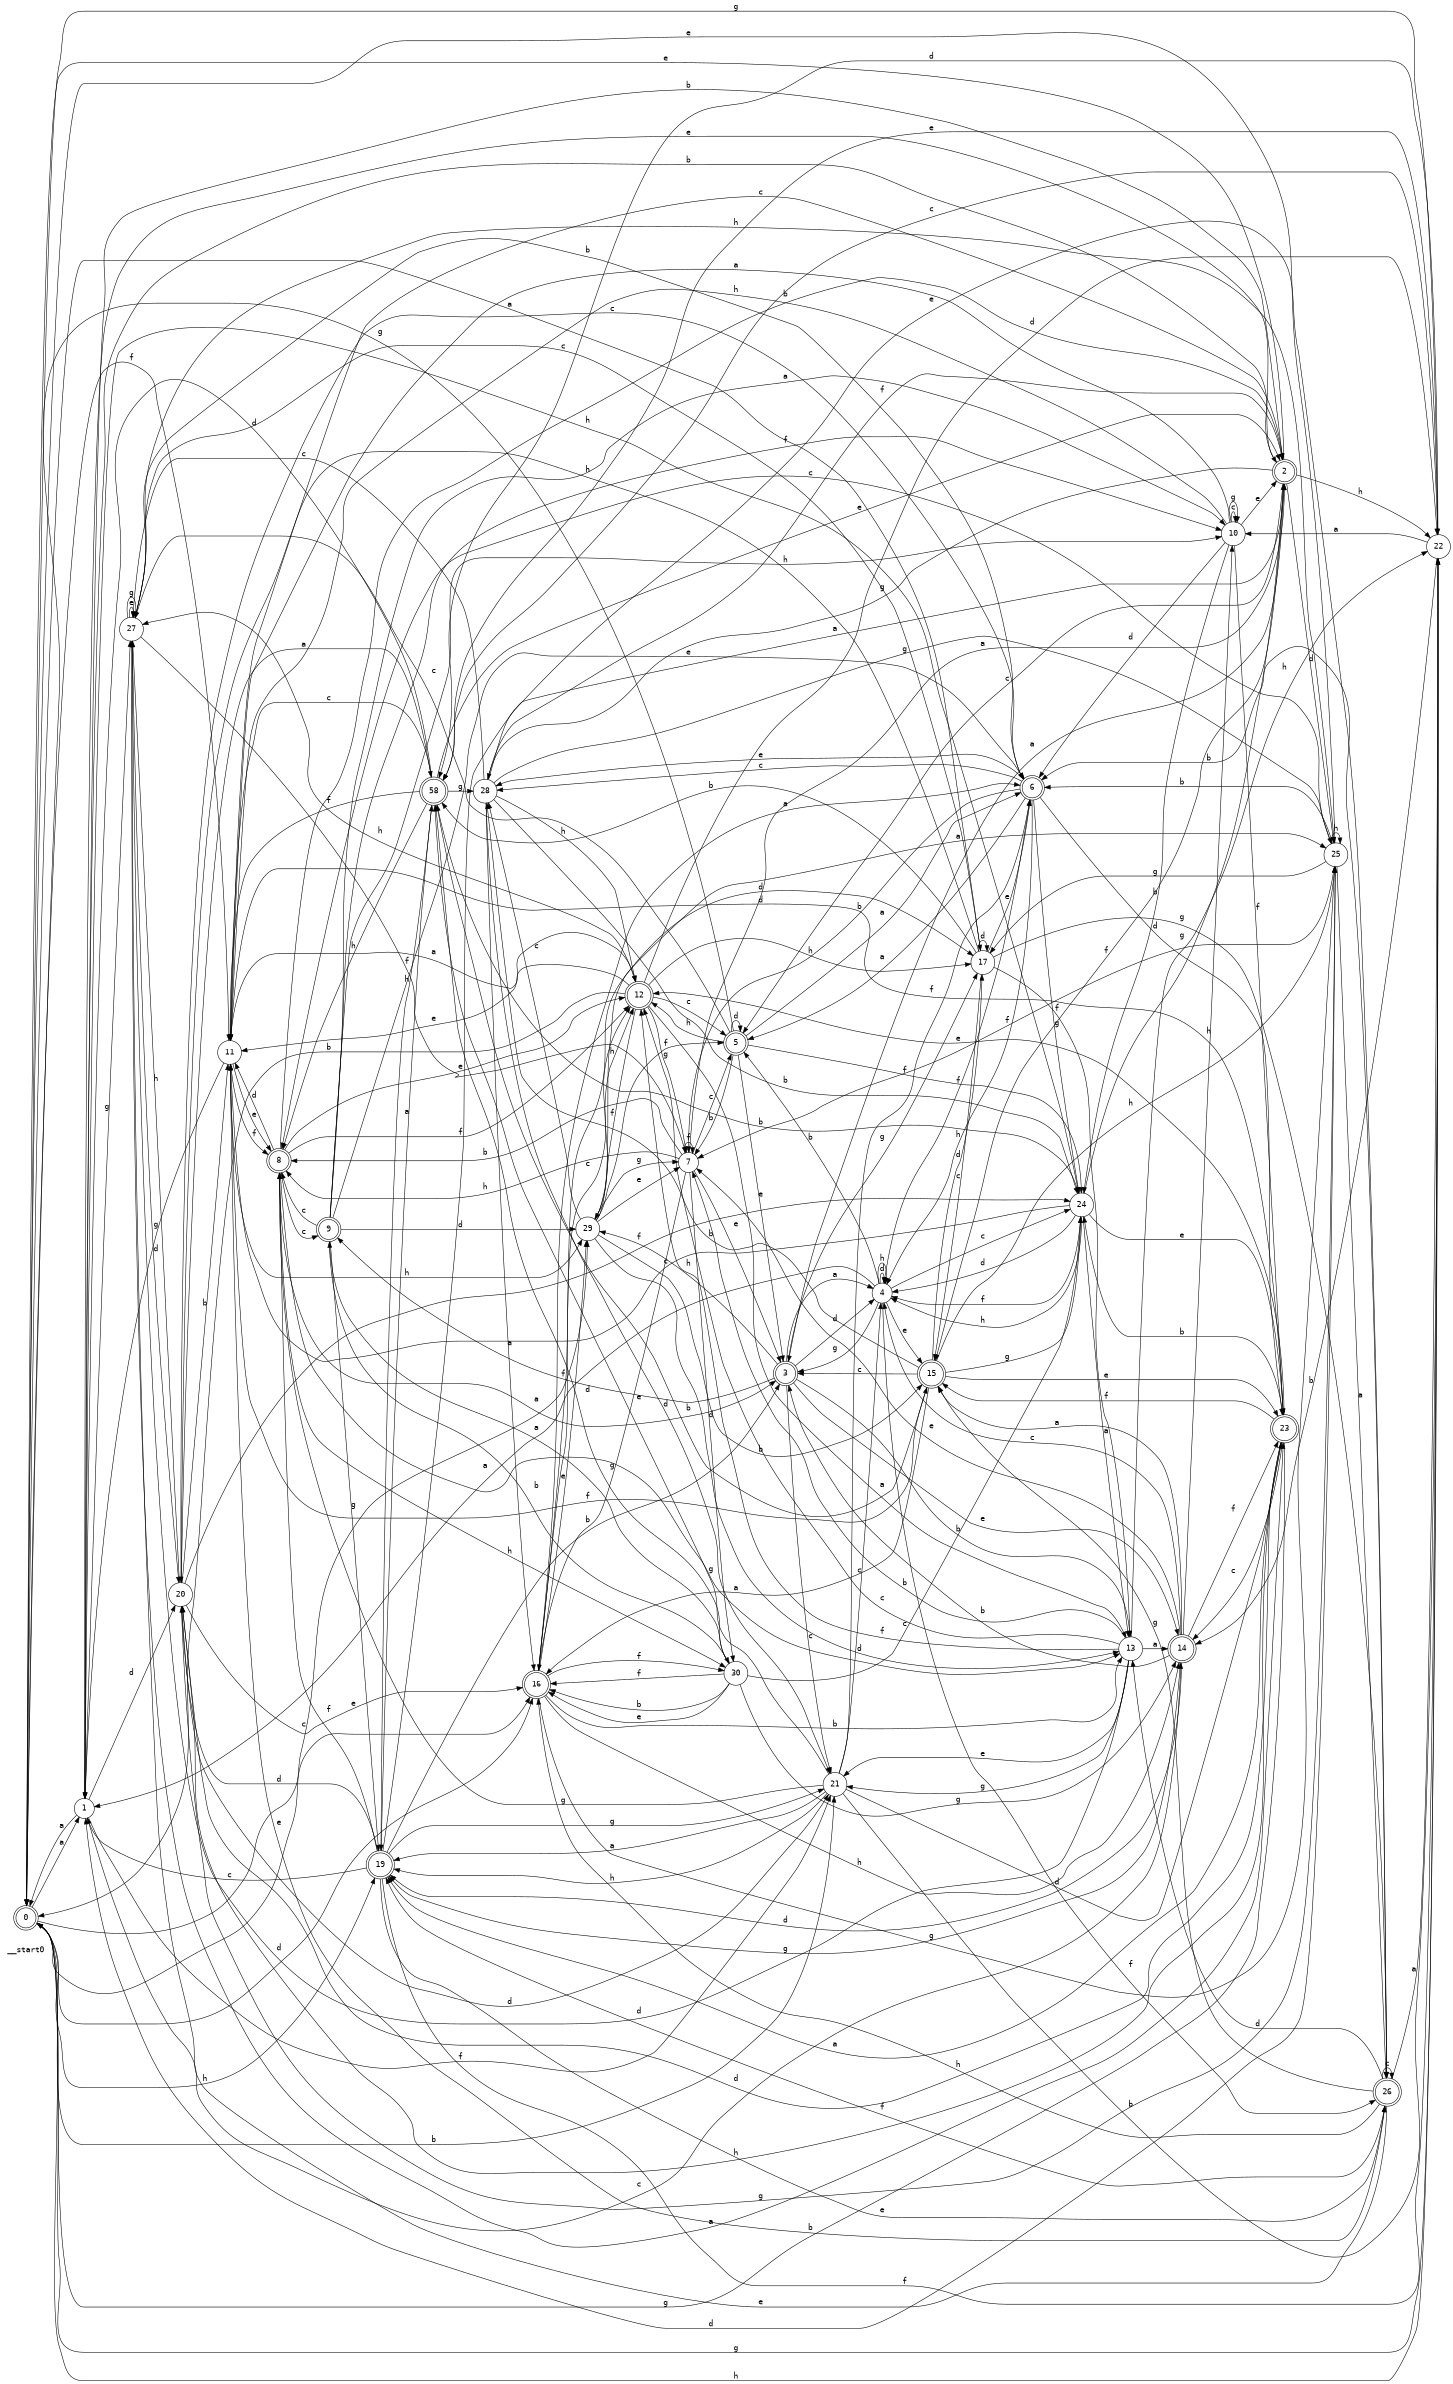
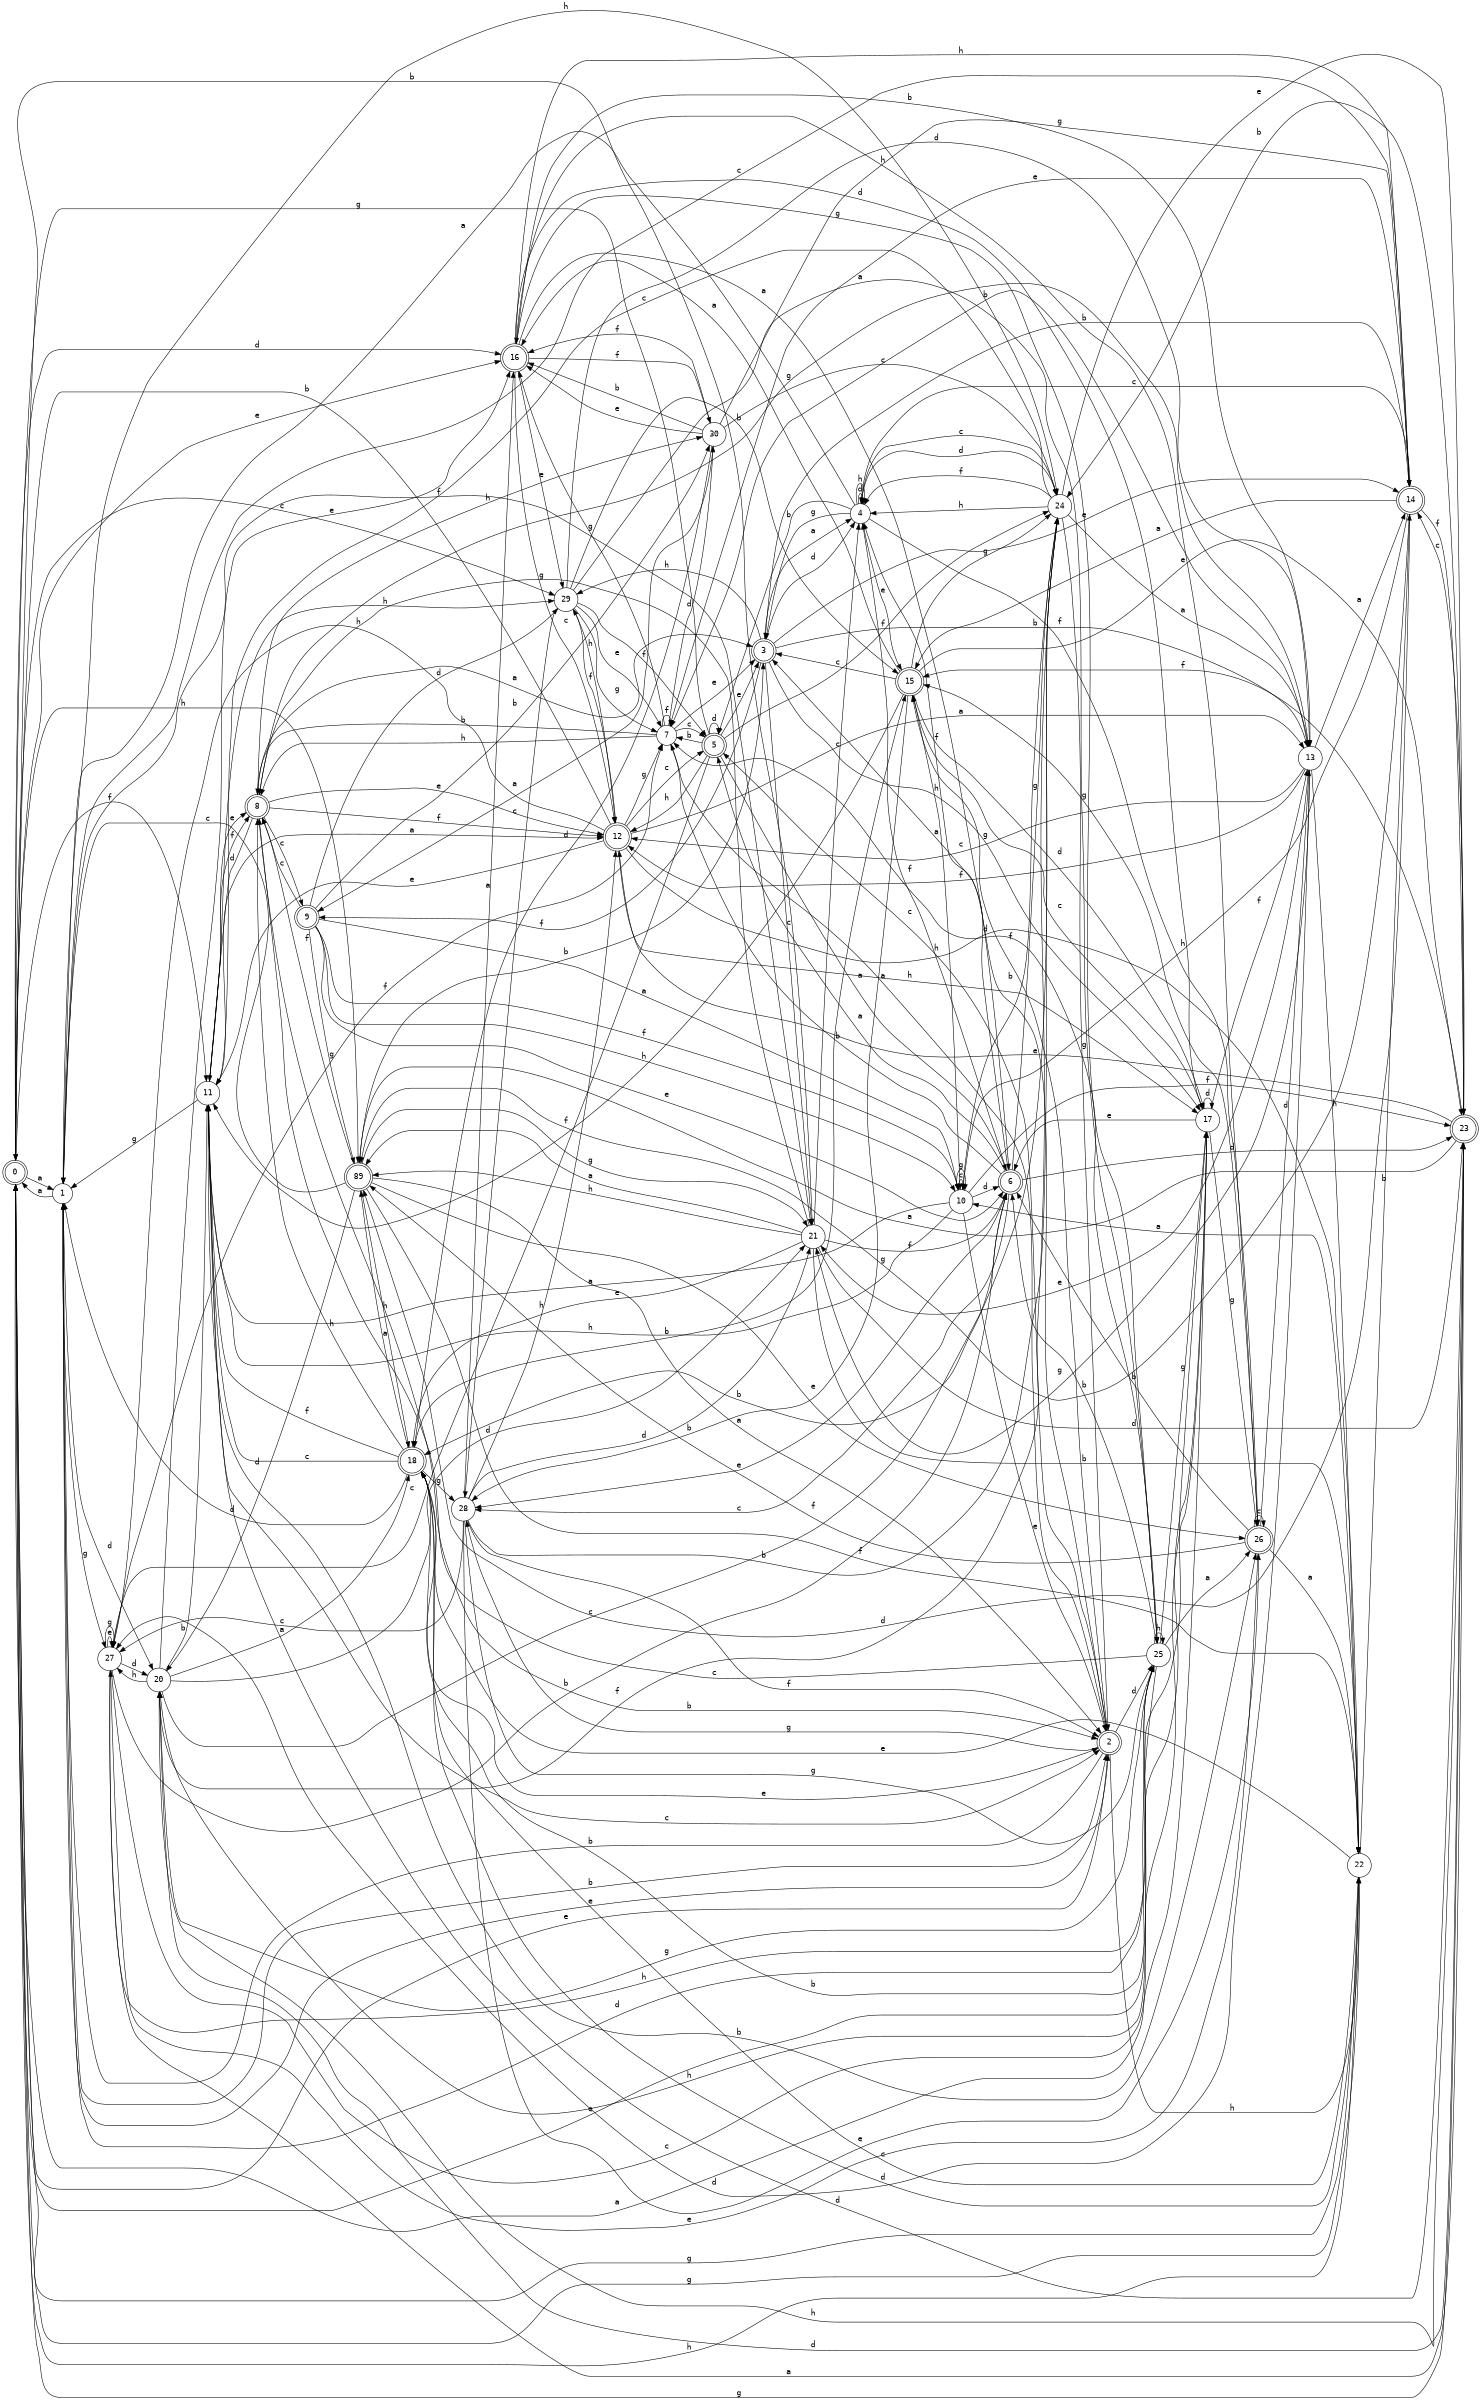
node "58": label "58" -> "18"
edge "15" -> "25": now "15" -> "10"
node "19": label "19" -> "89"
node "__start0": removed
